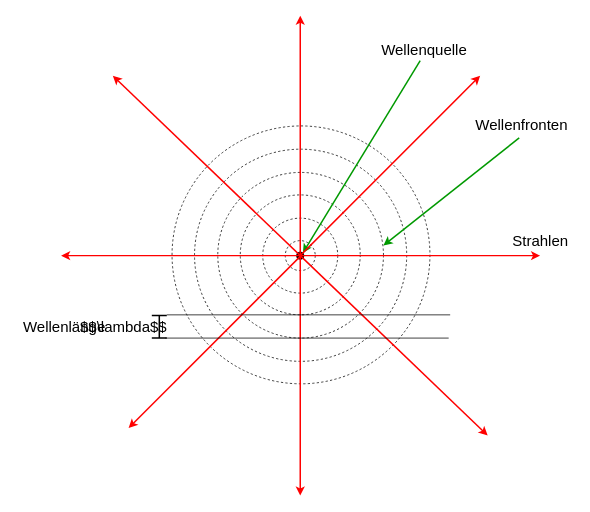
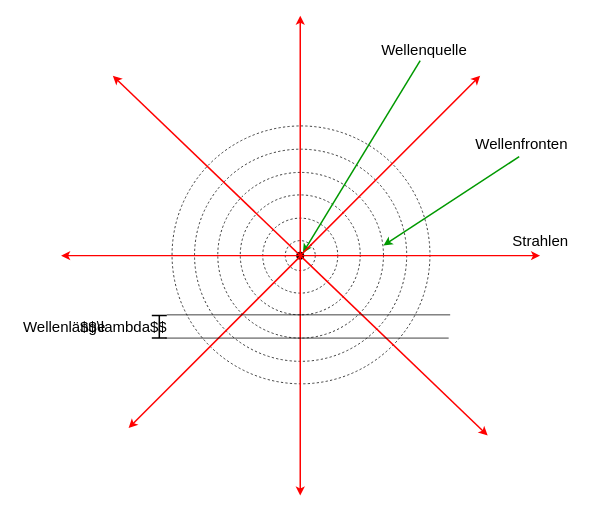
node "Wellenfronten": moved (522, 124) -> (522, 143)
